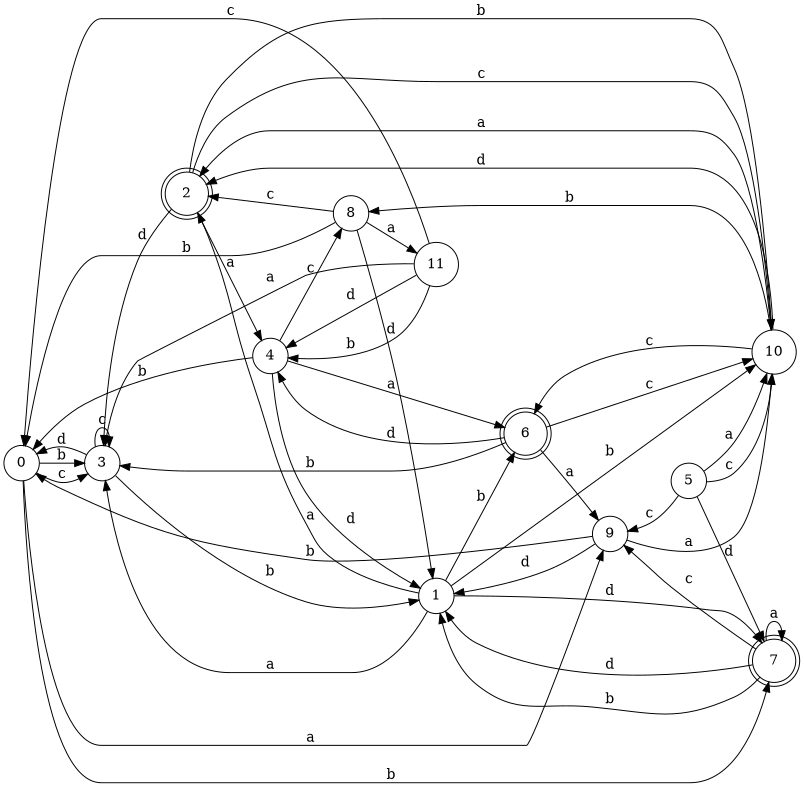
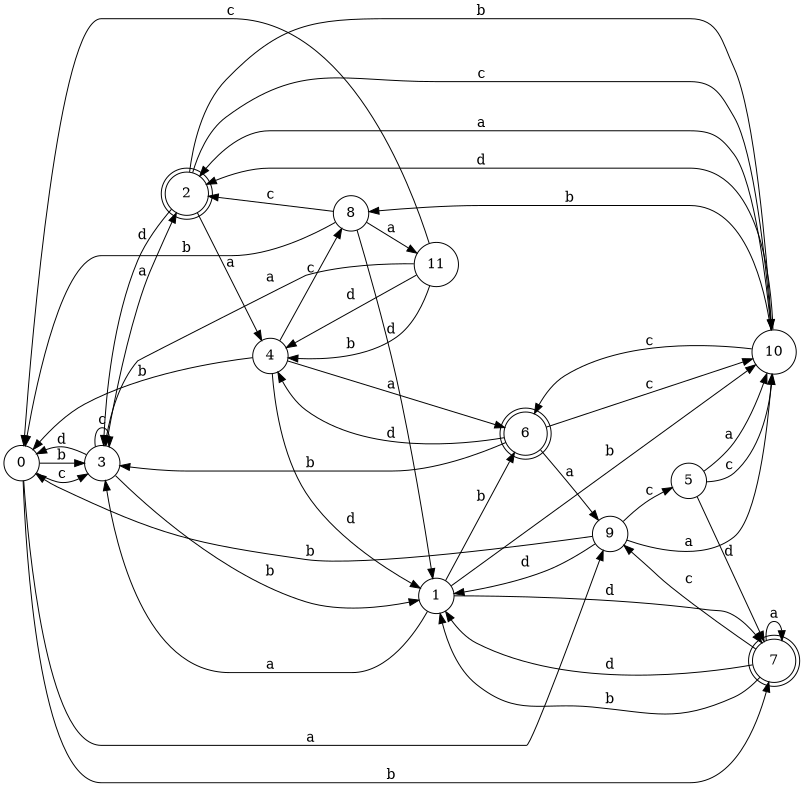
edge "1" -> "2": now "3" -> "2"
edge "5" -> "9": reversed
